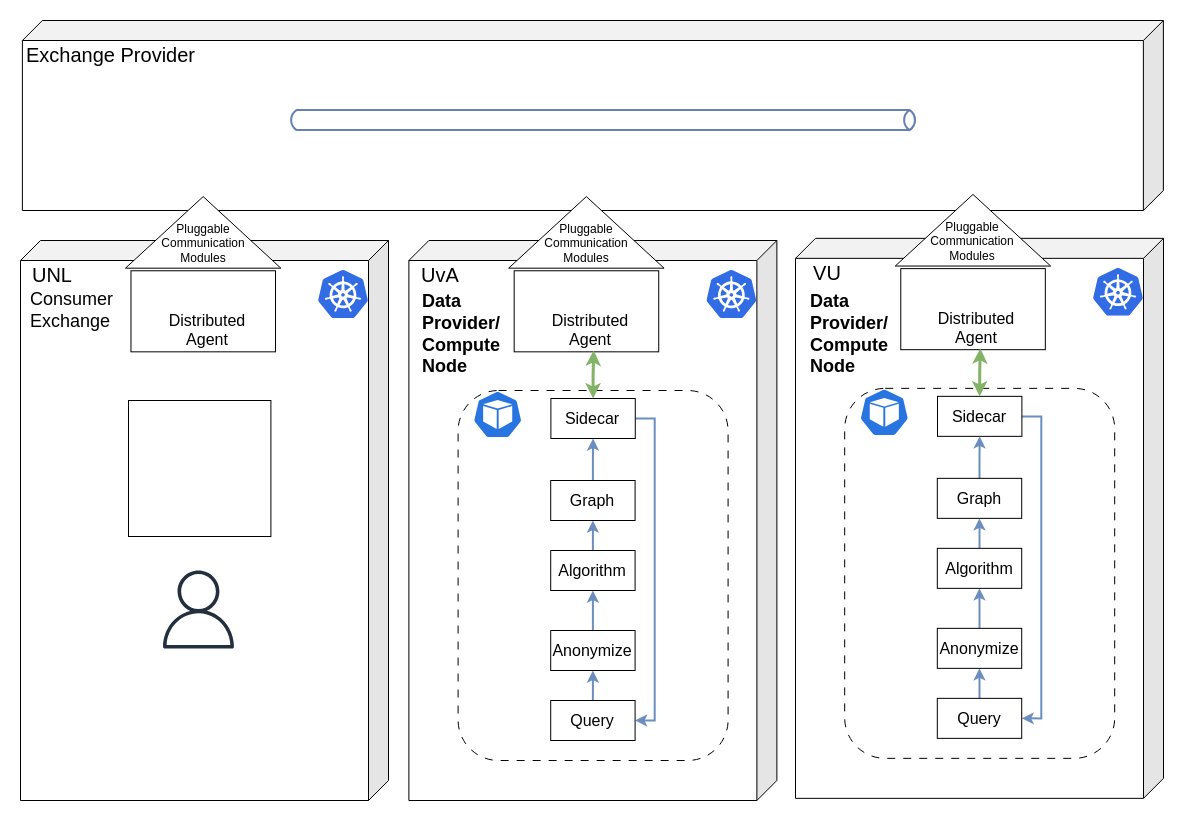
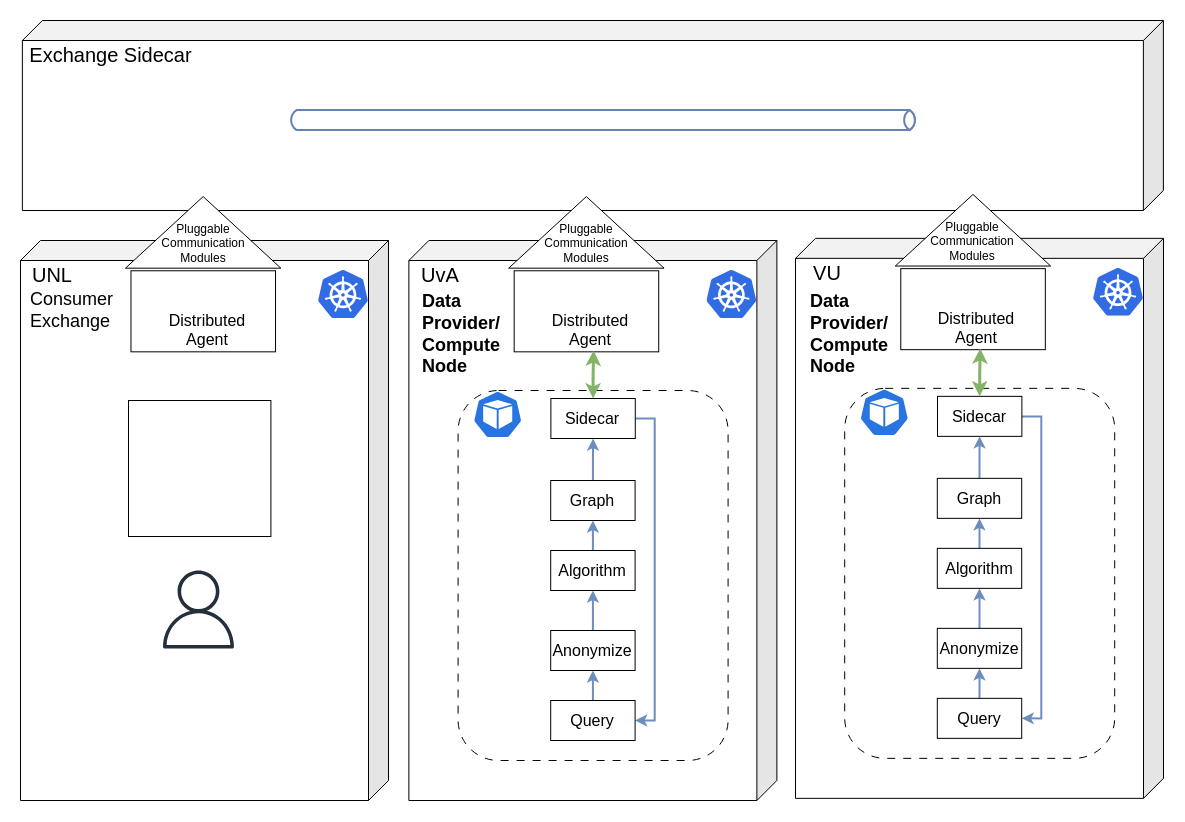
node "Exchange Provider": label "Exchange Provider" -> "Exchange Sidecar"
